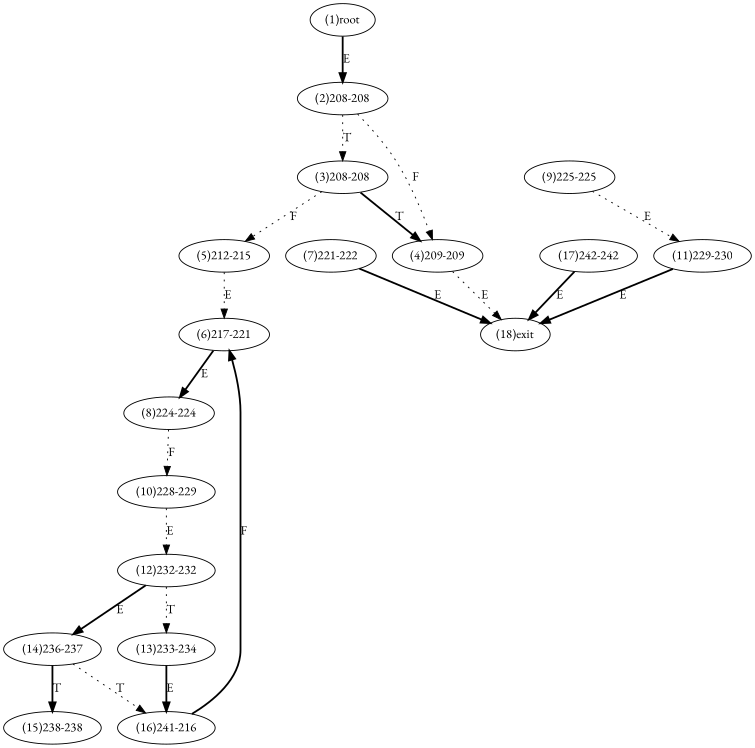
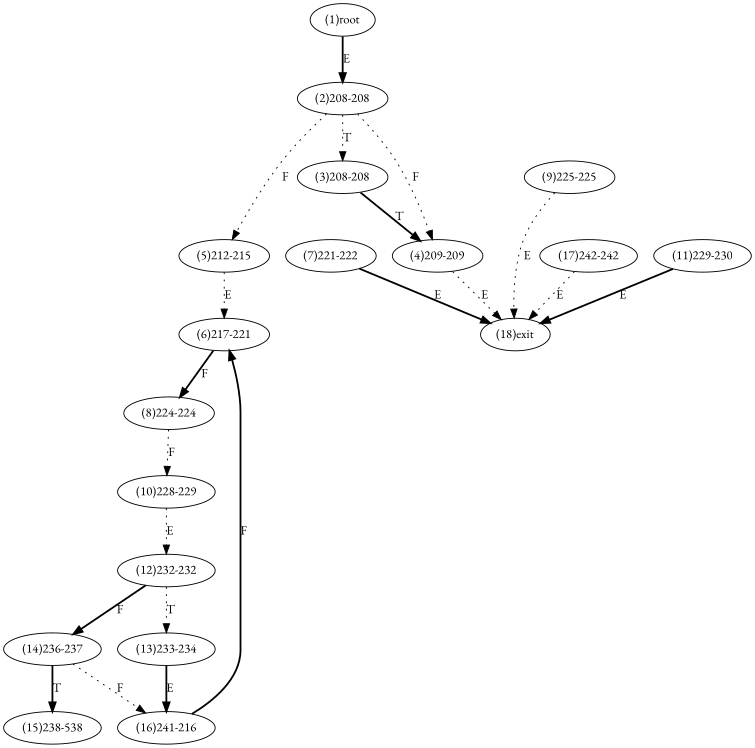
edge "(3)208-208" -> "(5)212-215": now "(2)208-208" -> "(5)212-215"
edge "(9)225-225" -> "(11)229-230": now "(9)225-225" -> "(18)exit"
edge "(17)242-242" -> "(18)exit": style bold -> dotted
edge "(6)217-221" -> "(8)224-224": label "E" -> "F"
edge "(12)232-232" -> "(14)236-237": label "E" -> "F"
edge "(14)236-237" -> "(16)241-216": label "T" -> "F"
node "(15)238-238": label "(15)238-238" -> "(15)238-538"
